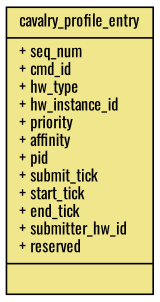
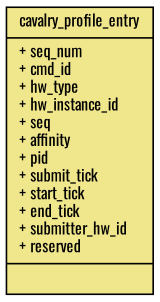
node "cavalry_profile_entry": text "+ priority" -> "+ seq"
